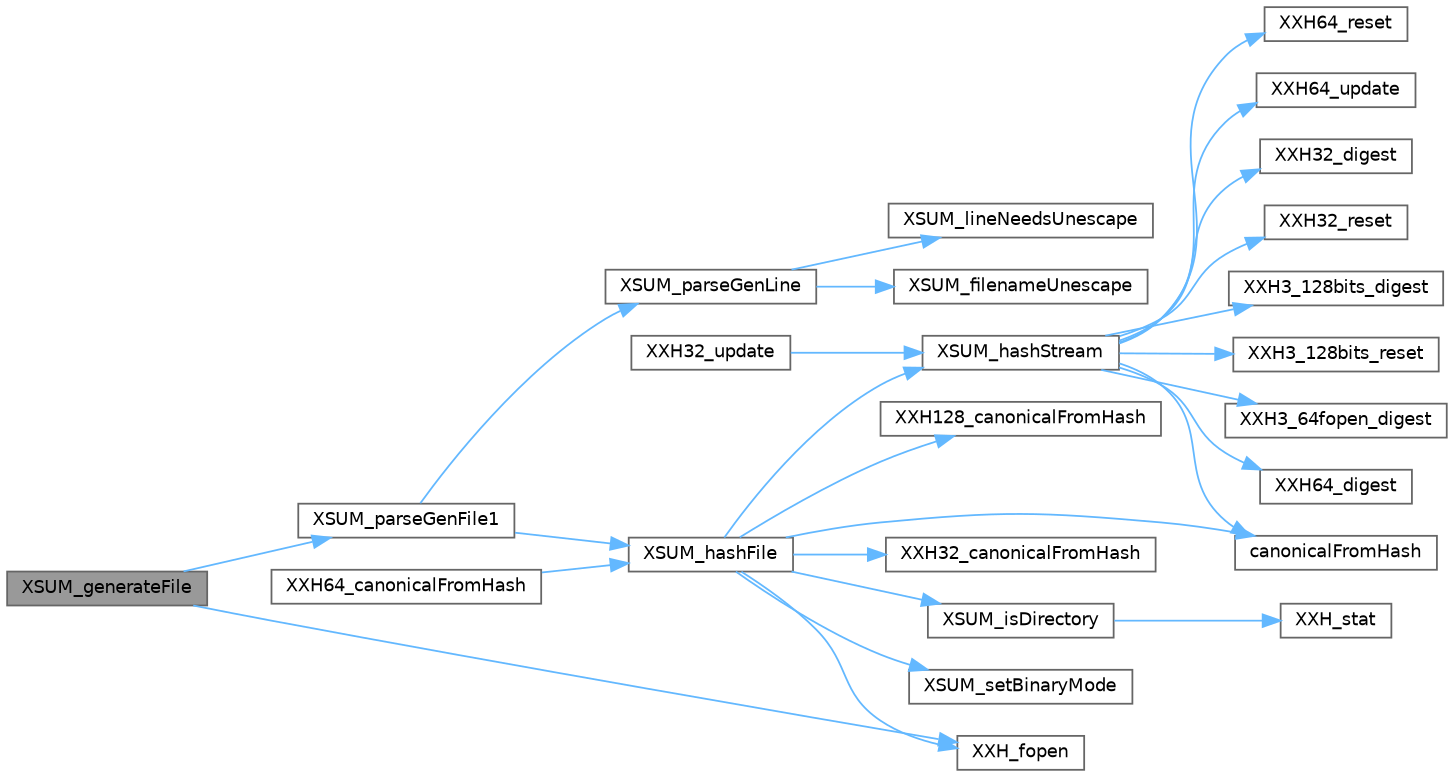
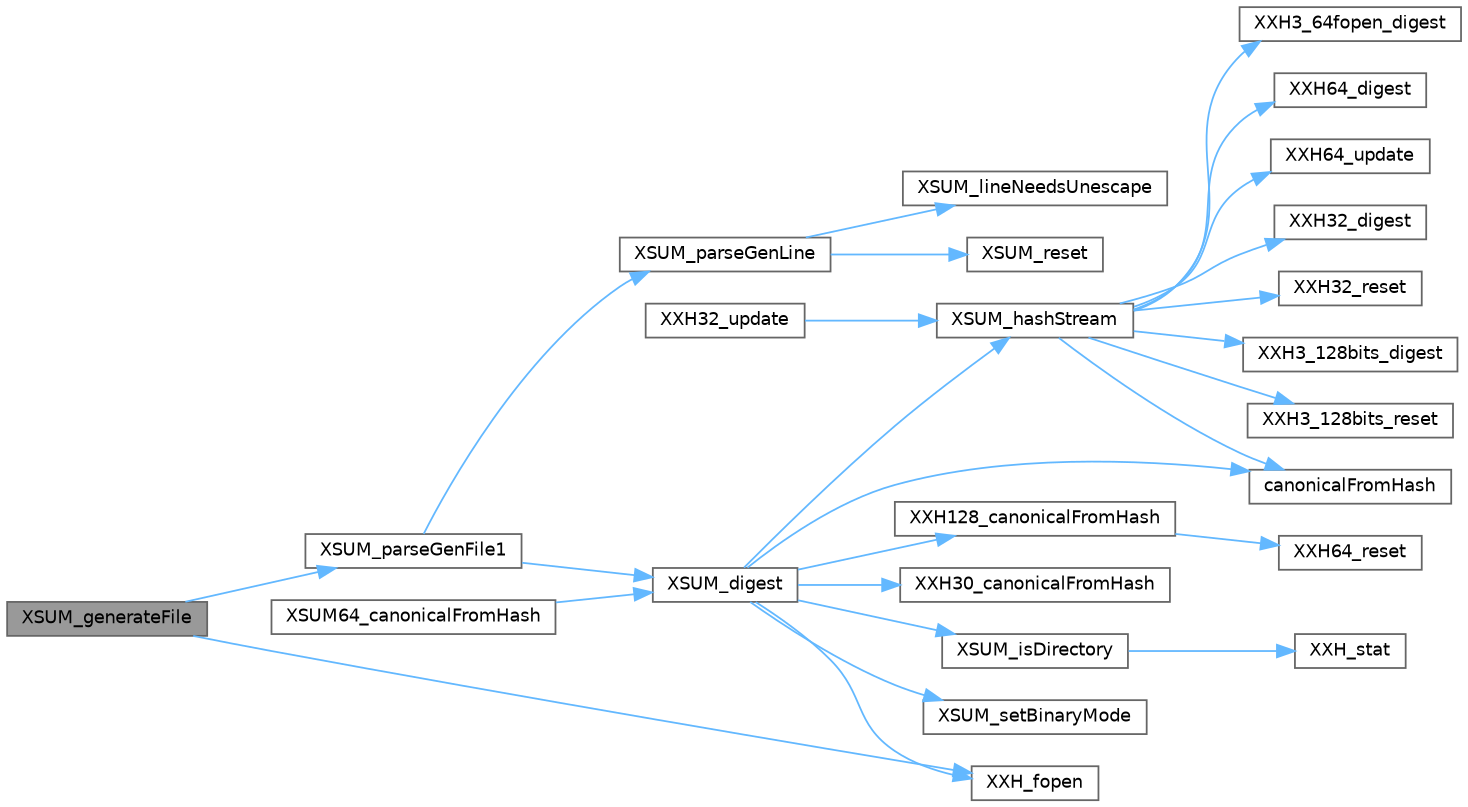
edge "XSUM_hashStream" -> "XXH64_reset": now "XXH128_canonicalFromHash" -> "XXH64_reset"
node "XSUM_filenameUnescape": label "XSUM_filenameUnescape" -> "XSUM_reset"
node "XSUM_hashFile": label "XSUM_hashFile" -> "XSUM_digest"
node "XXH32_canonicalFromHash": label "XXH32_canonicalFromHash" -> "XXH30_canonicalFromHash"
node "XXH64_canonicalFromHash": label "XXH64_canonicalFromHash" -> "XSUM64_canonicalFromHash"
